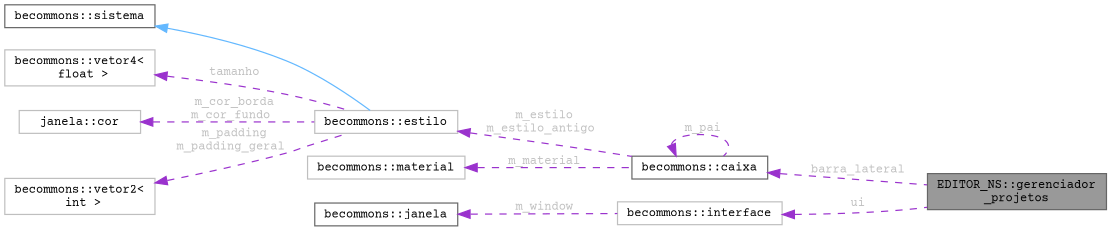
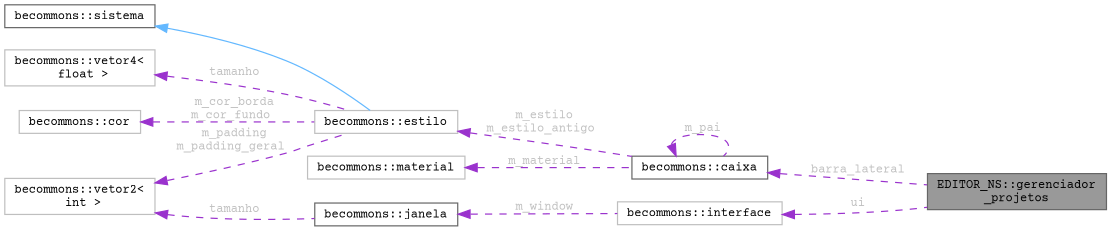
node "janela::cor": label "janela::cor" -> "becommons::cor"
edge "becommons::janela" -> "becommons::vetor2< int >": added, label "tamanho"
